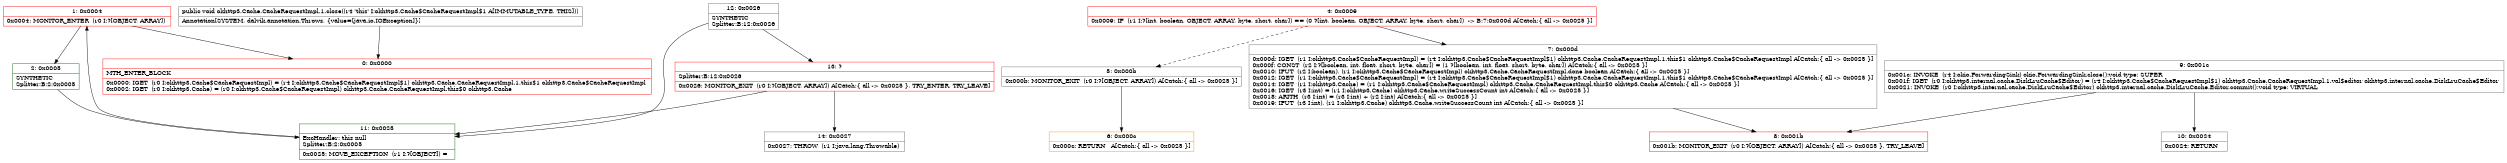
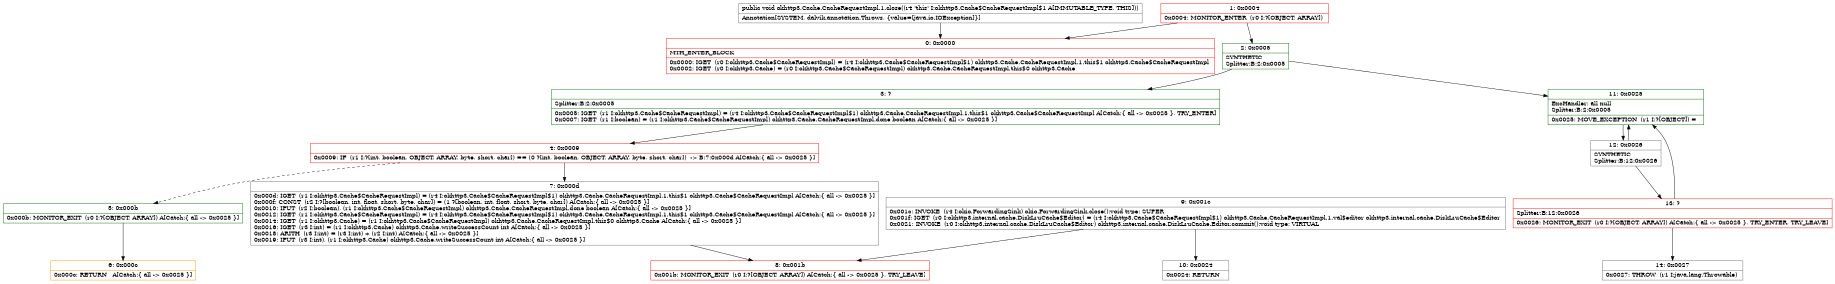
node "5: 0x000b": color gray40 -> darkgreen
node "3: ?": added
edge "11: 0x0025" -> "1: 0x0004": now "11: 0x0025" -> "12: 0x0026"
node "11: 0x0025": text "ExcHandler: this null" -> "ExcHandler: all null"
